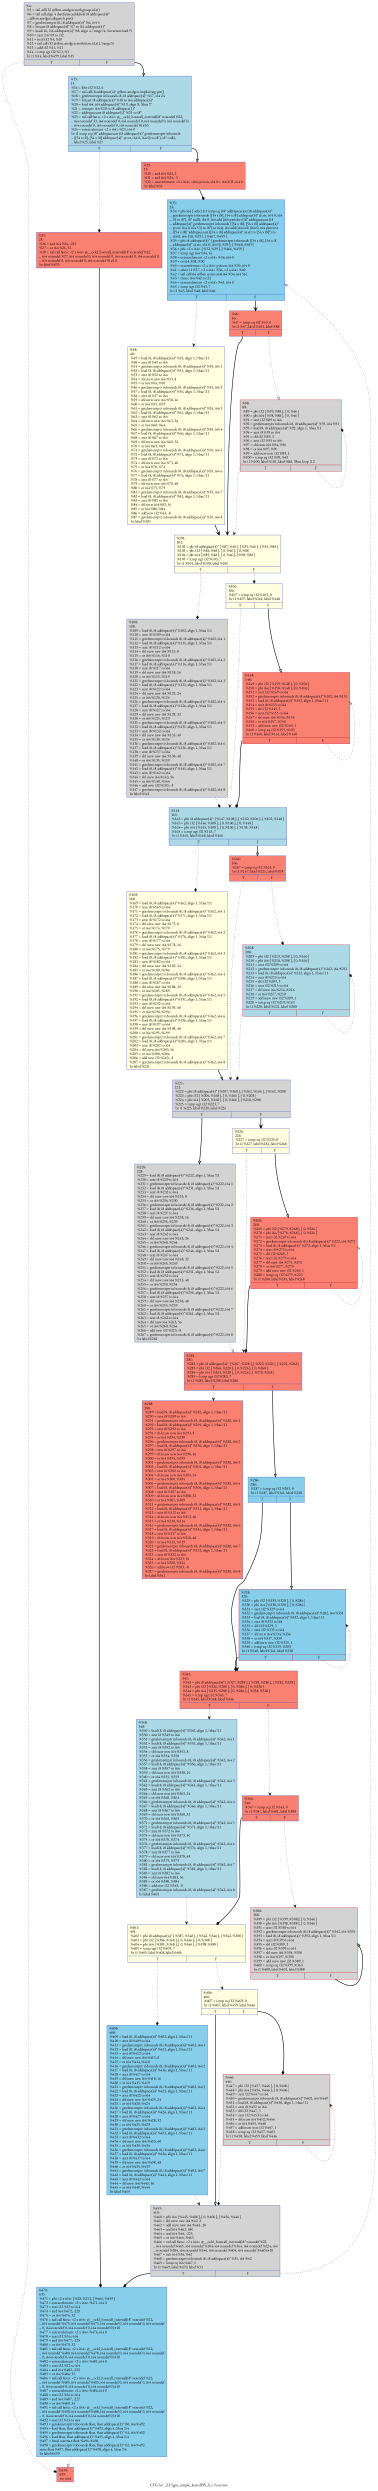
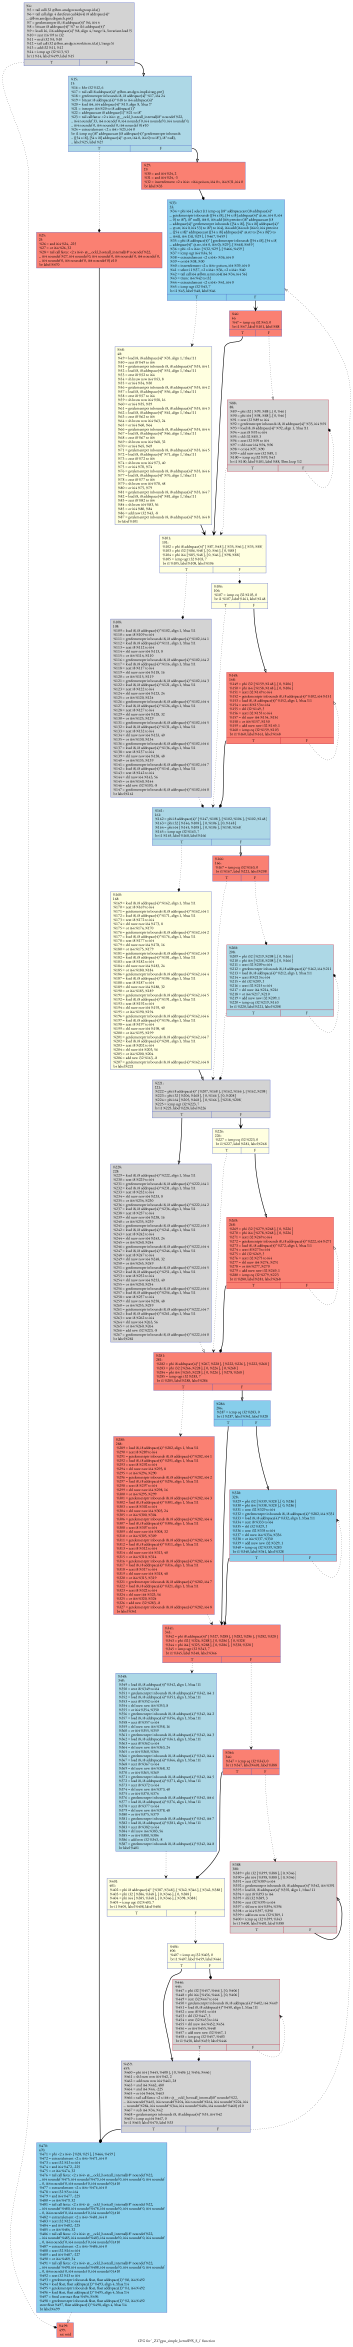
edge "%288:" -> "%341:": added
node "%408:": removed
